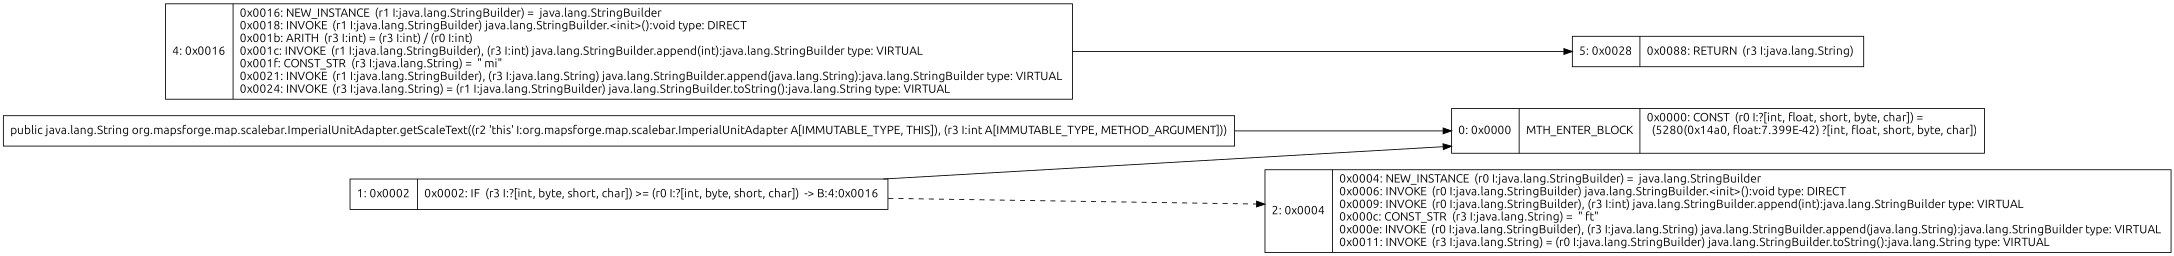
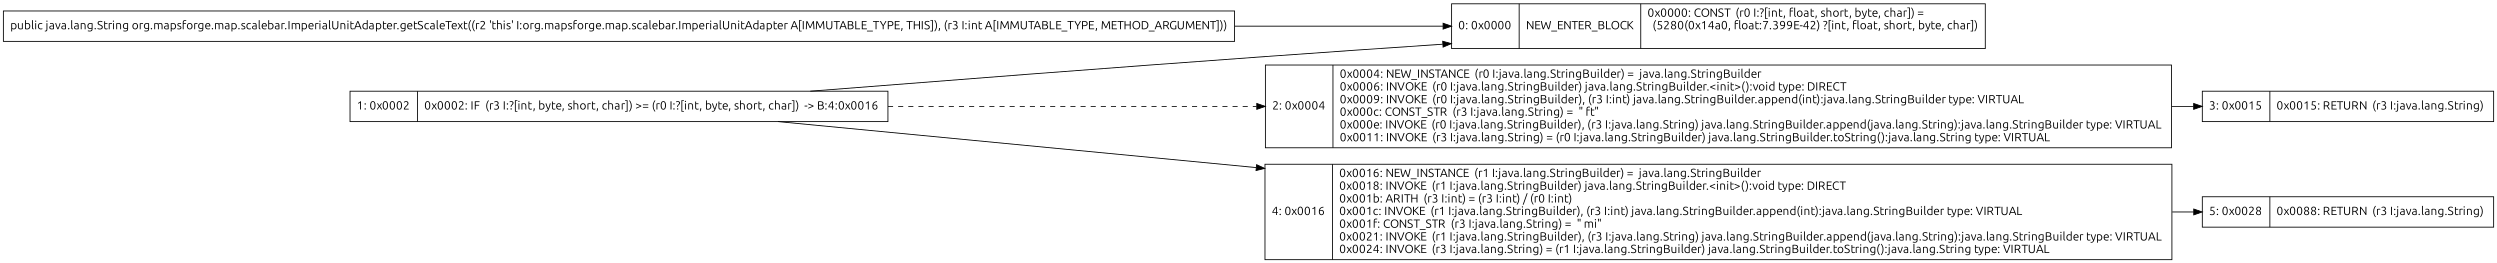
node "3: 0x0015": added
node "0: 0x0000": text "MTH_ENTER_BLOCK" -> "NEW_ENTER_BLOCK"
edge "1: 0x0002" -> "4: 0x0016": added
